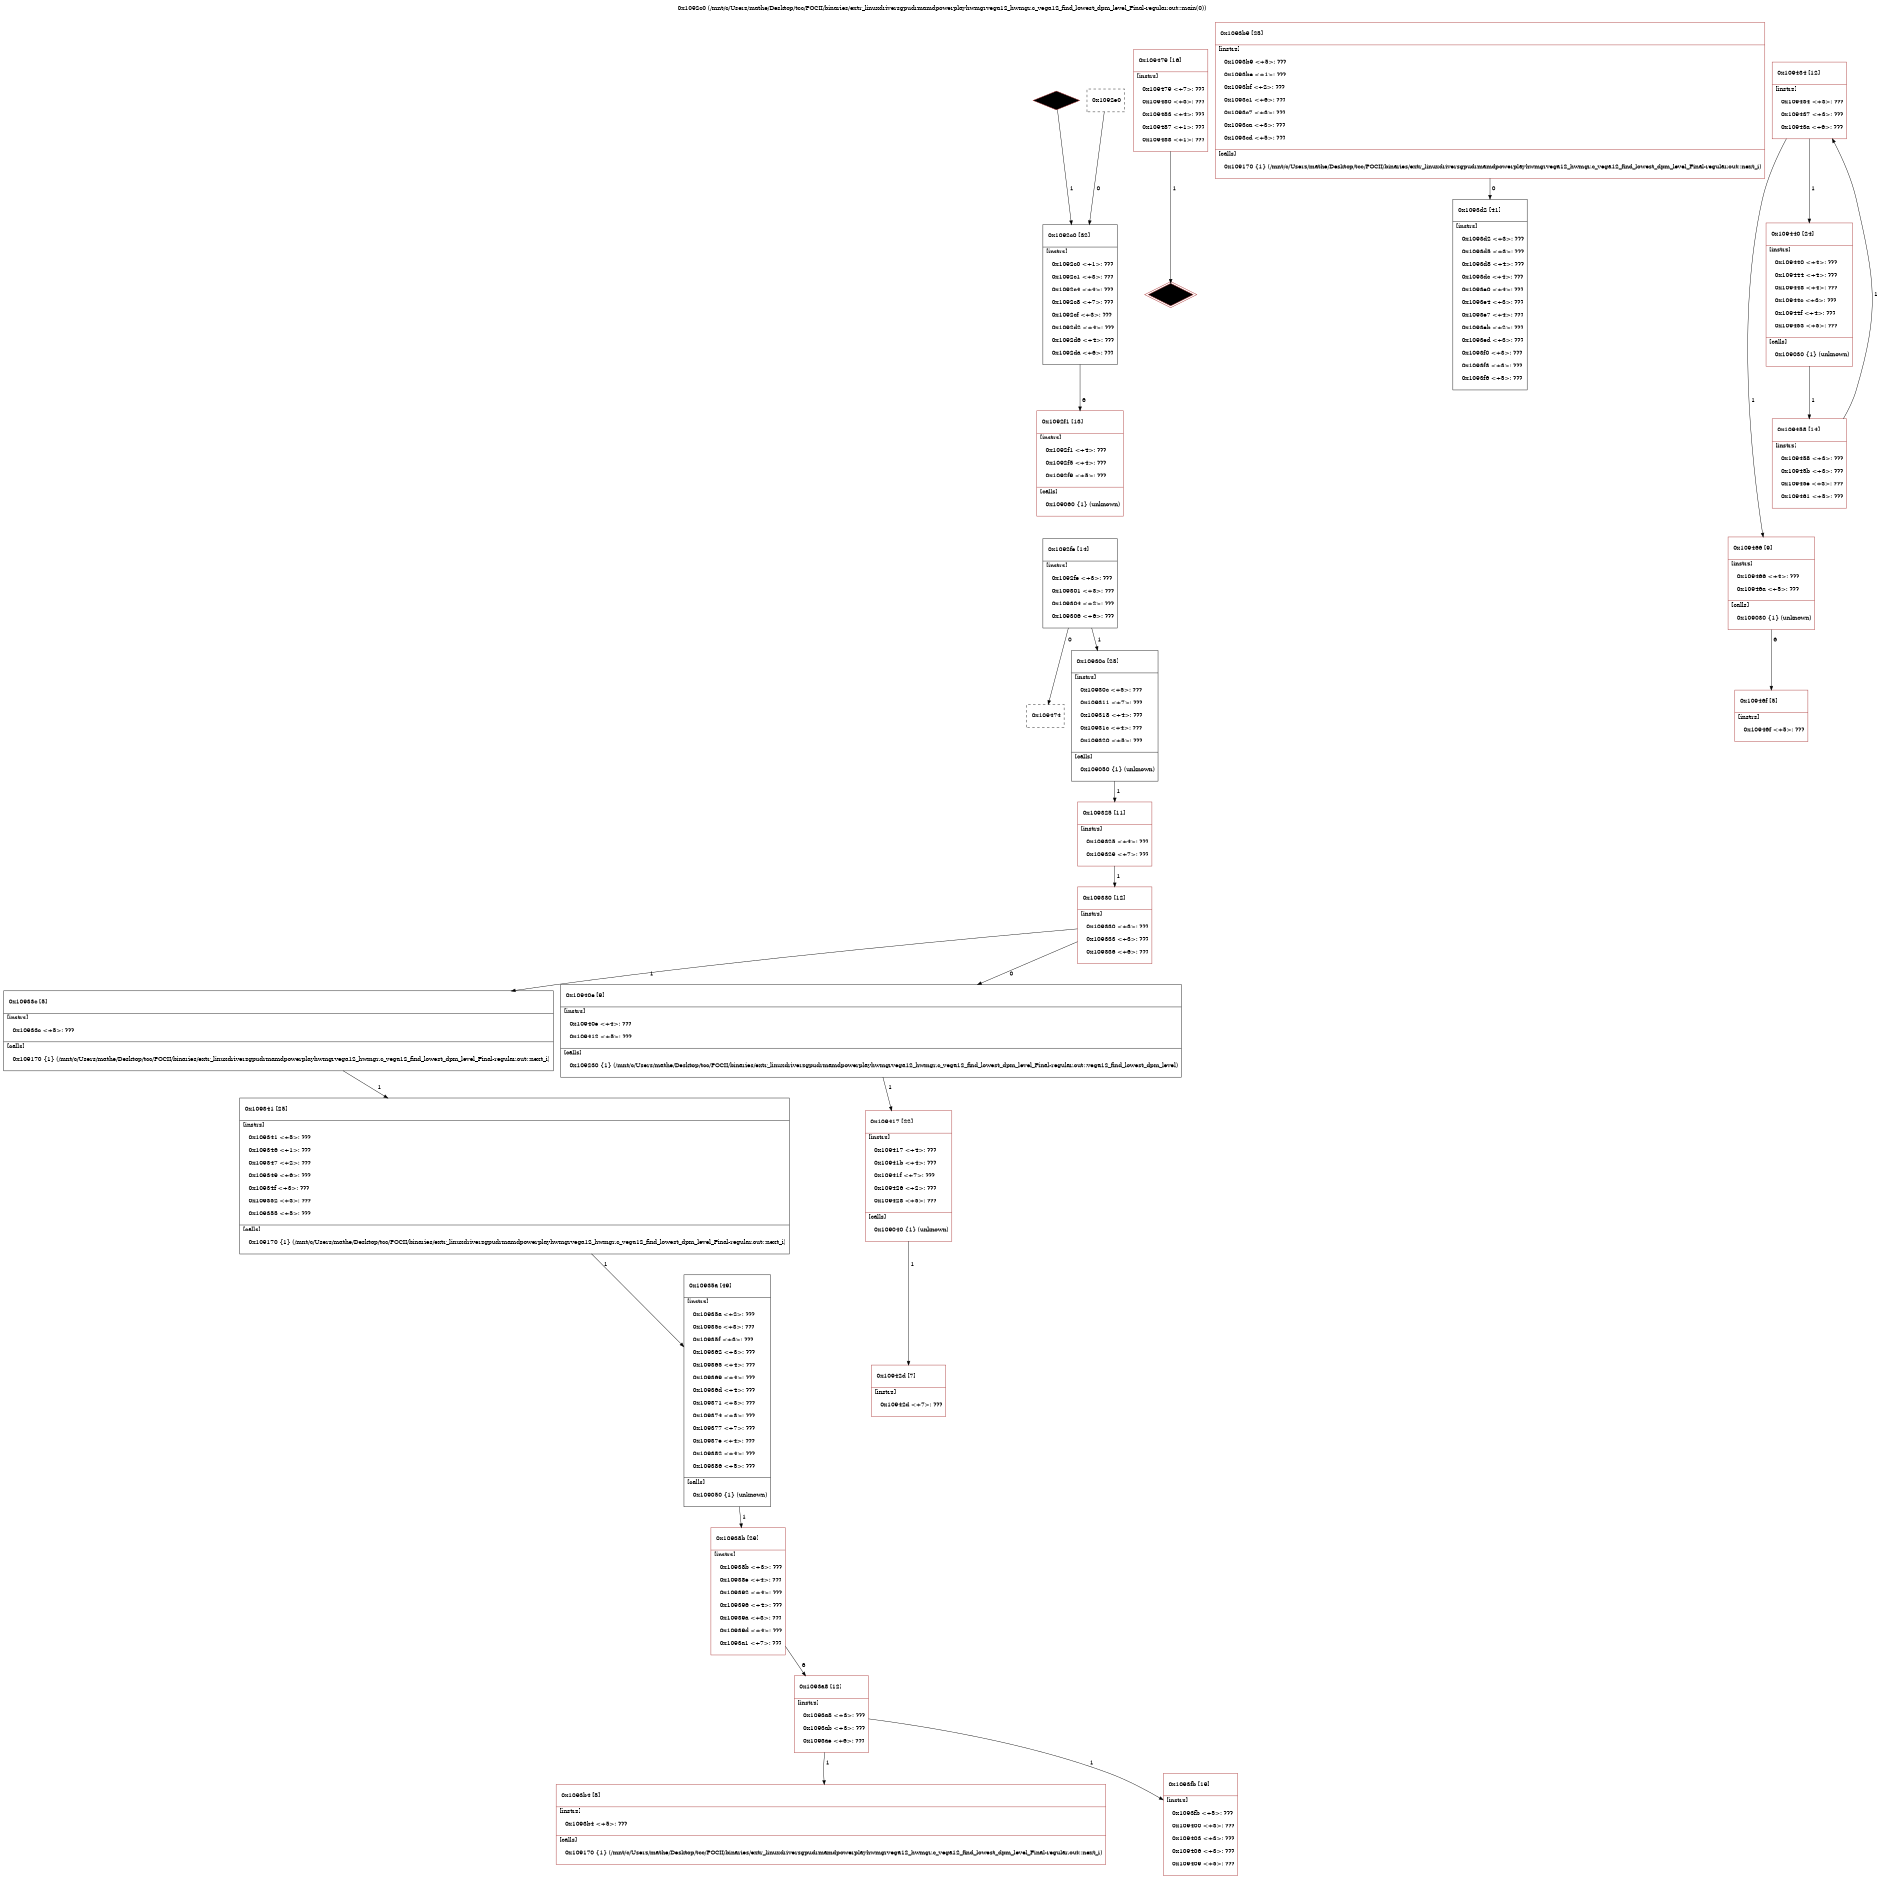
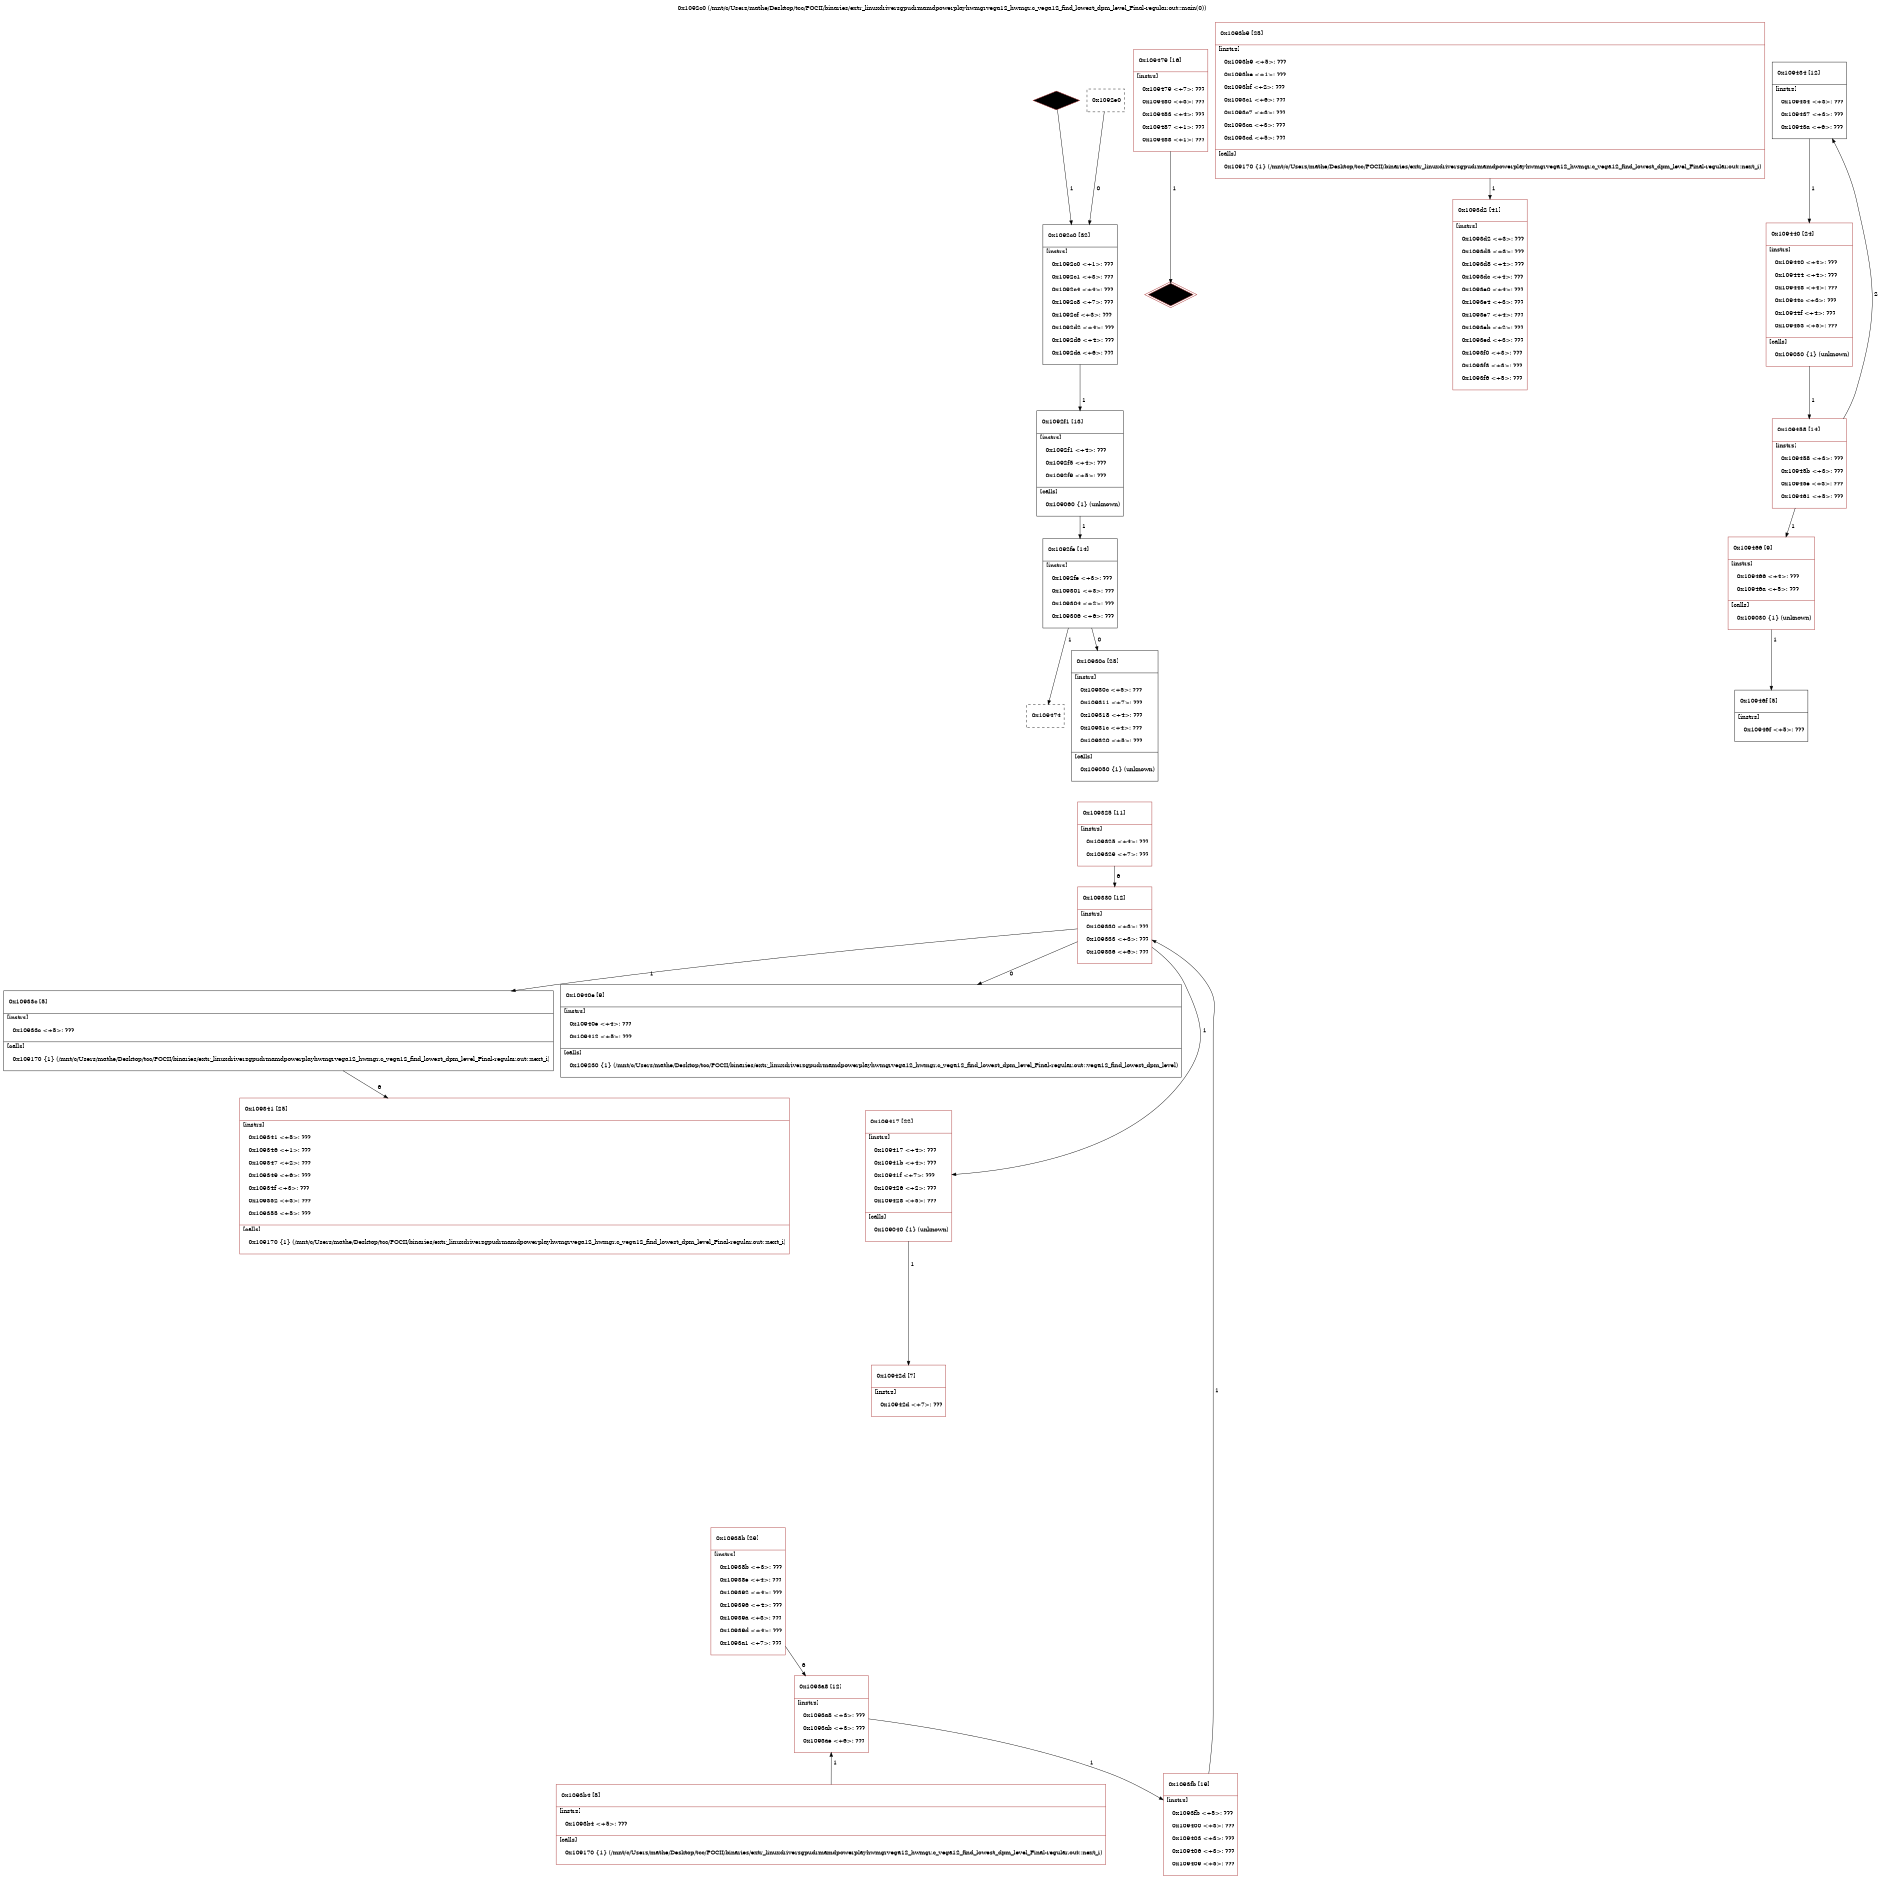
node "0x109434 [12]": color brown -> black
edge "0x1093b9 [25]" -> "0x1093d2 [41]": label " 0" -> " 1"
node "0x1093d2 [41]": color black -> brown
edge "0x109458 [14]" -> "0x109434 [12]": label " 1" -> " 2"
edge "0x109434 [12]" -> "0x109466 [9]": now "0x109458 [14]" -> "0x109466 [9]"
edge "0x1092c0 [32]" -> "0x1092f1 [13]": label " 6" -> " 1"
node "0x1092f1 [13]": color brown -> black
edge "0x1092f1 [13]" -> "0x1092fe [14]": added, label "1"
edge "0x1092fe [14]" -> "0x109474": label " 0" -> " 1"
edge "0x1092fe [14]" -> "0x10930c [25]": label " 1" -> " 0"
edge "0x109466 [9]" -> "0x10946f [5]": label " 6" -> " 1"
node "0x10946f [5]": color brown -> black
edge "0x10930c [25]" -> "0x109325 [11]": removed, label "1"
edge "0x109325 [11]" -> "0x109330 [12]": label " 1" -> " 6"
edge "0x10933c [5]" -> "0x109341 [25]": label " 1" -> " 6"
edge "0x10940e [9]" -> "0x109417 [22]": now "0x109330 [12]" -> "0x109417 [22]"
node "0x109341 [25]": color black -> brown
edge "0x1093fb [19]" -> "0x109330 [12]": added, label "1"
node "0x10935a [49]": removed
edge "0x1093a8 [12]" -> "0x1093b4 [5]": reversed
